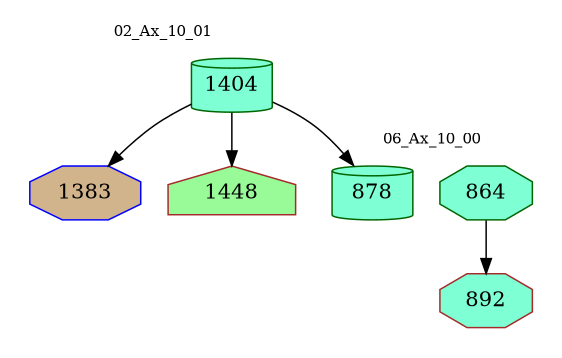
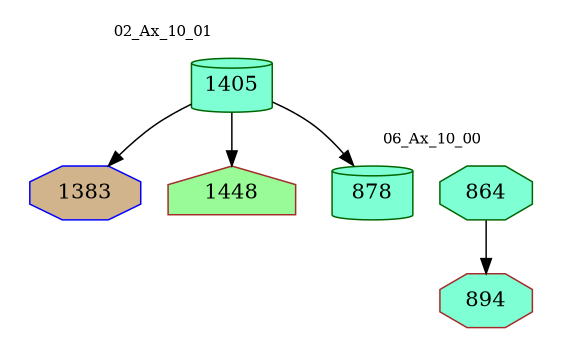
node "1404": label "1404" -> "1405"
node "892": label "892" -> "894"
